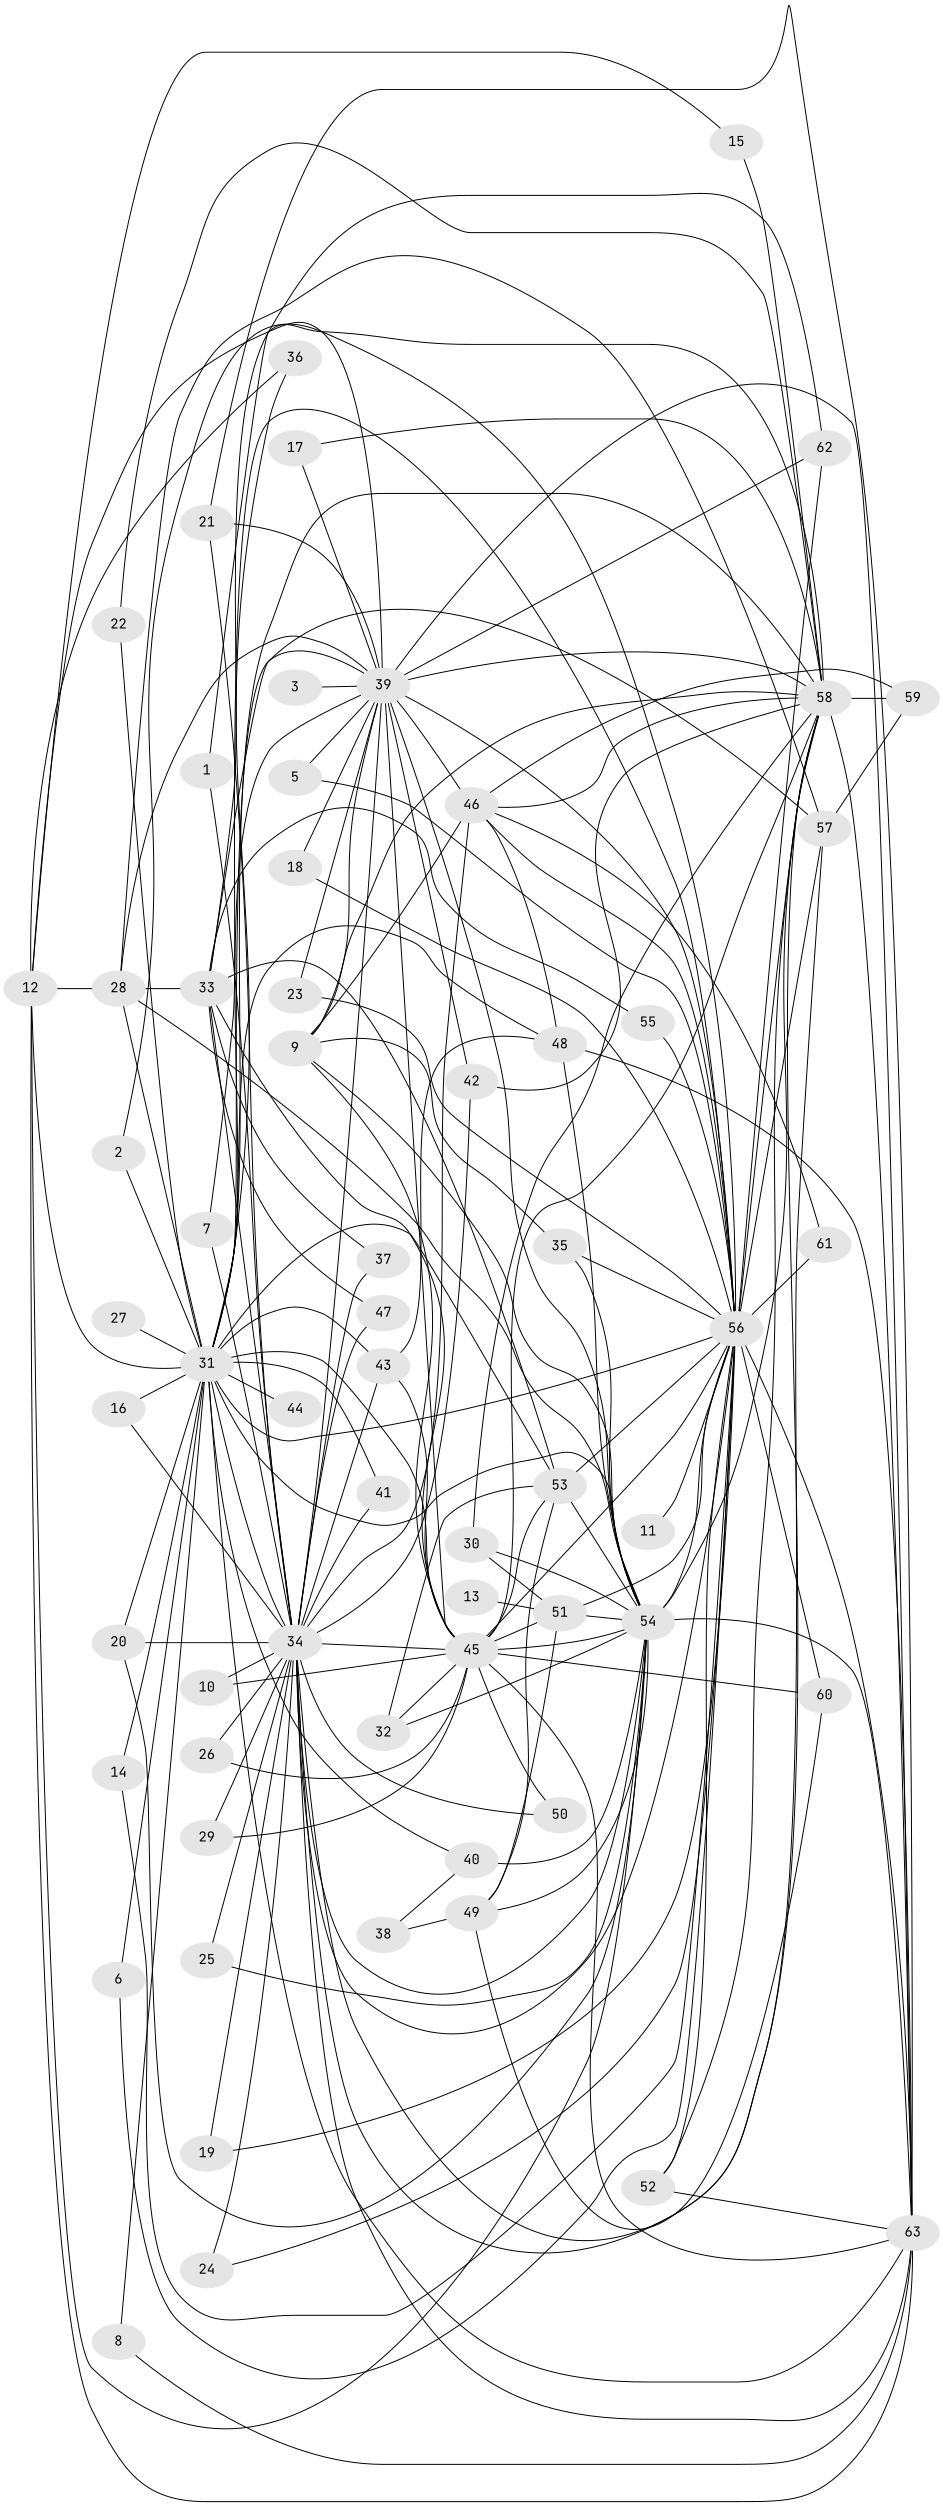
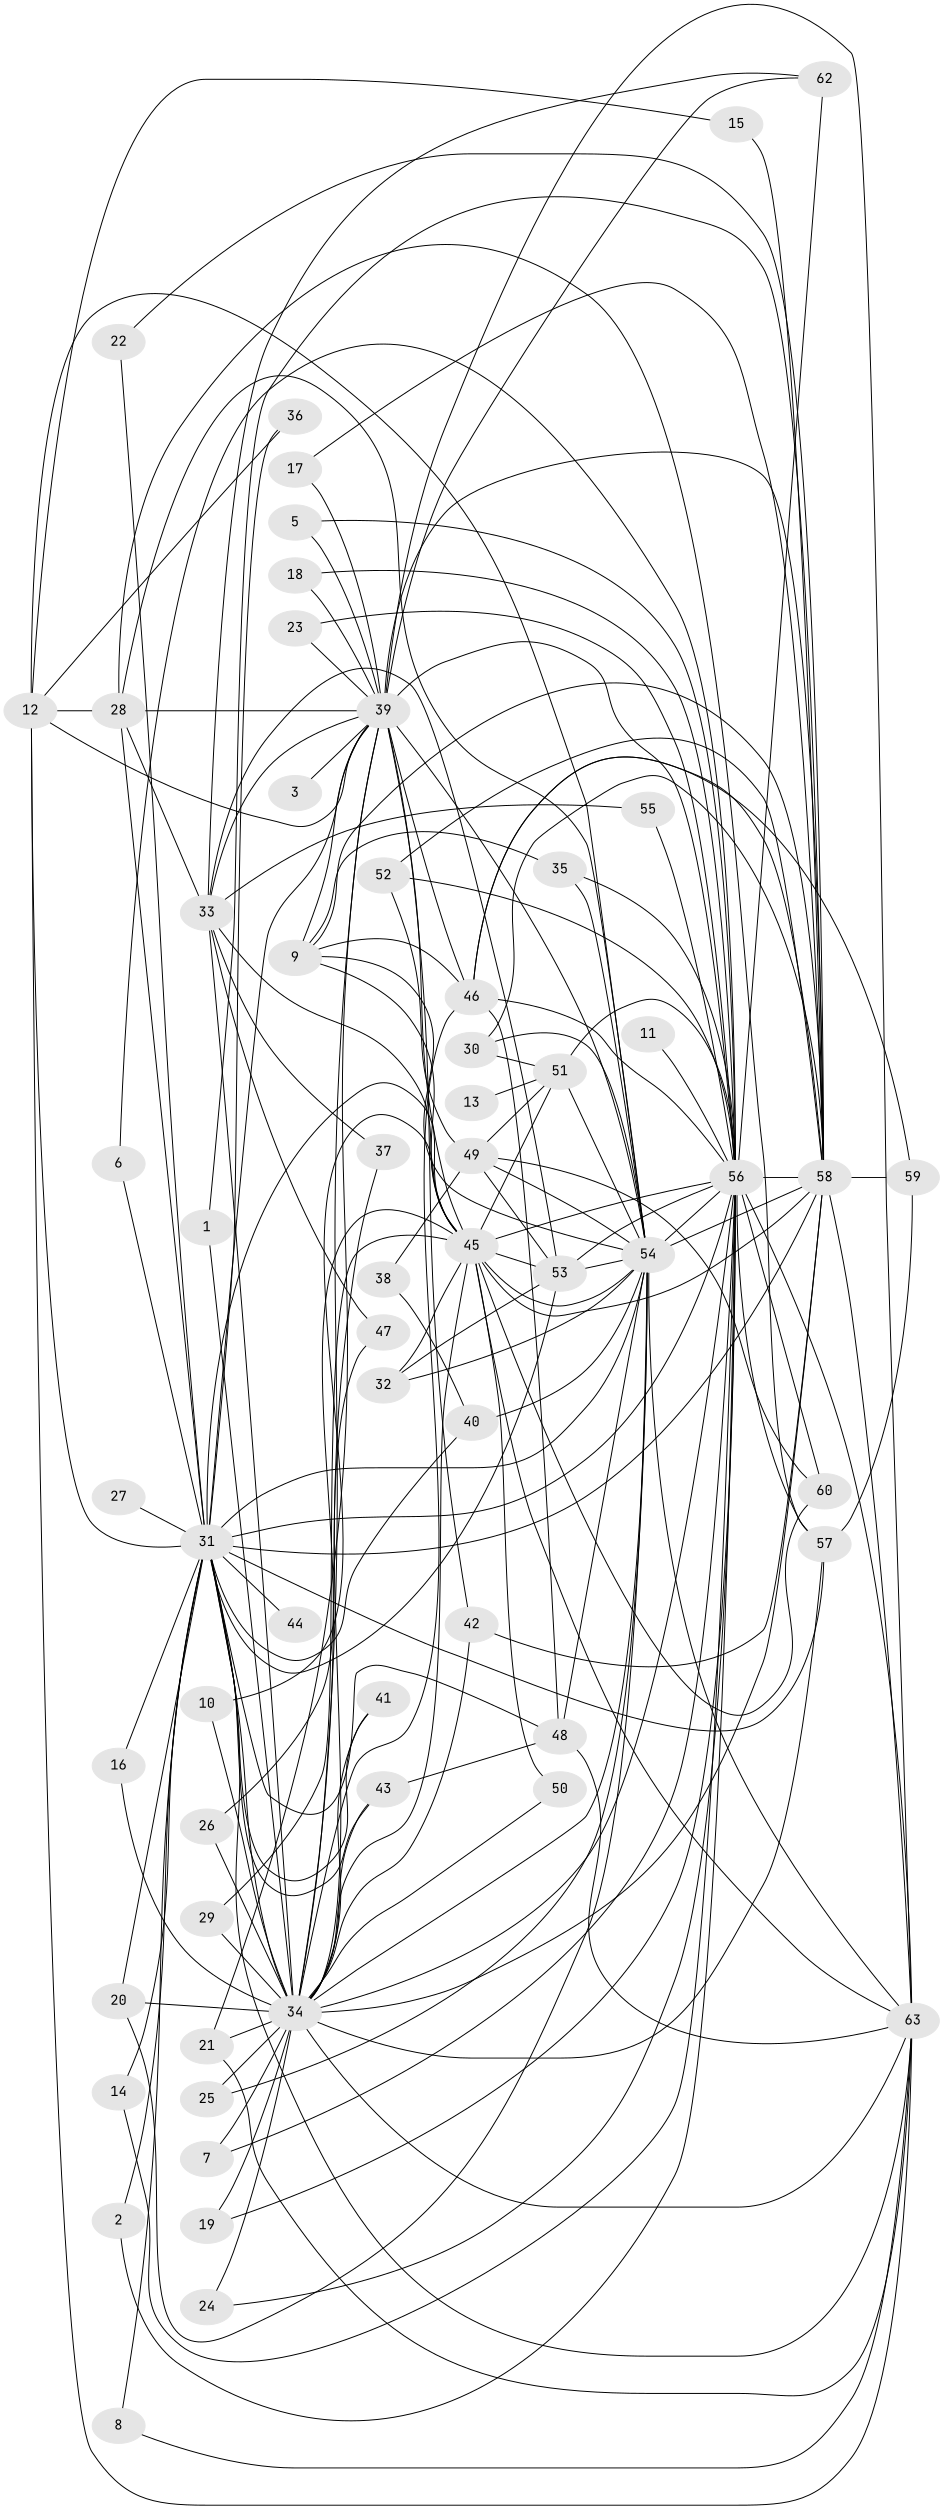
node "61": removed
edge "43" -- "45": removed
edge "52" -- "63": now "52" -- "49"
